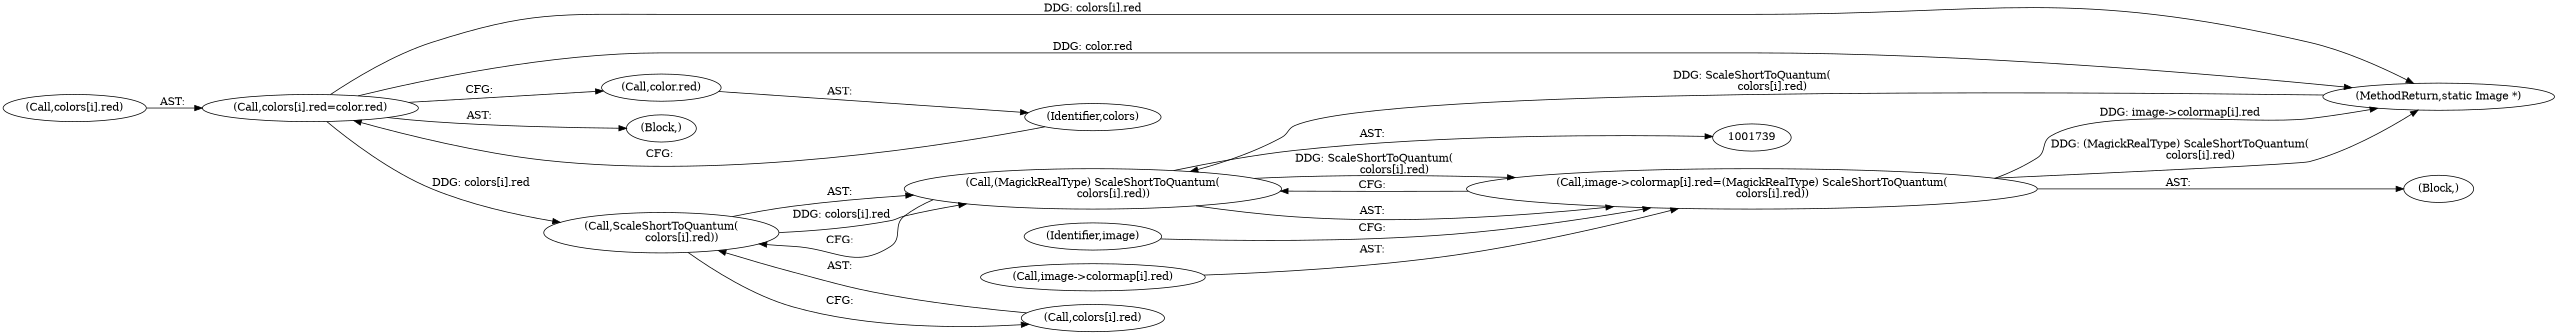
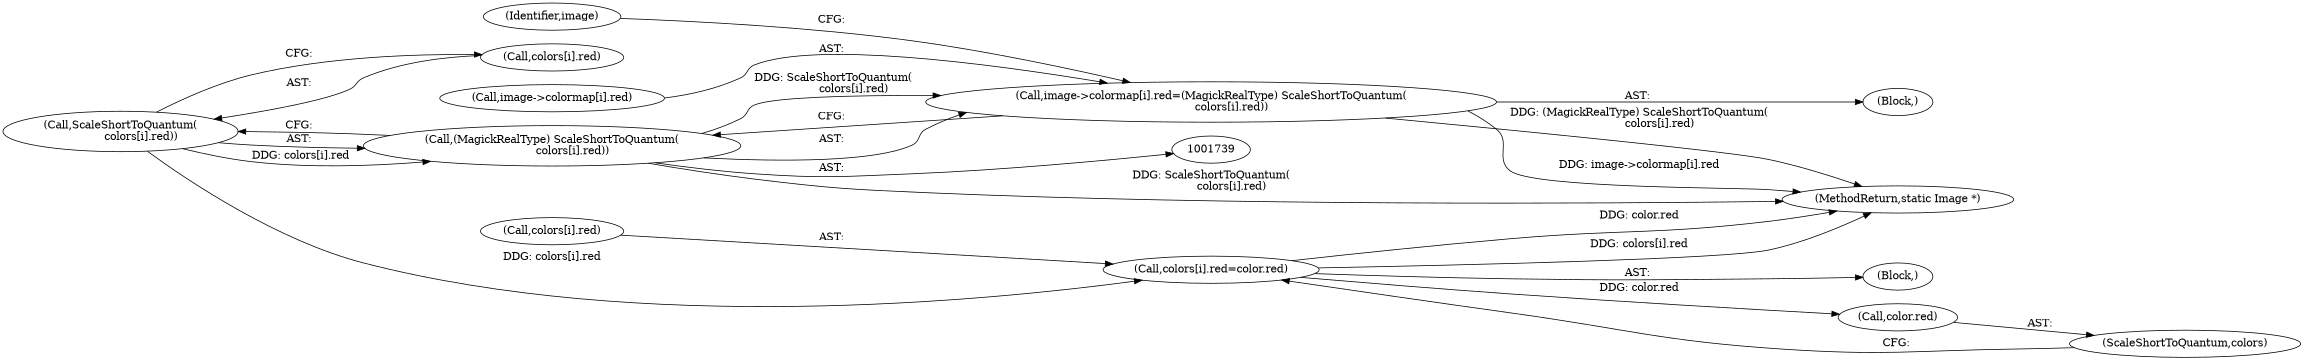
edge "(Call,colors[i].red=color.red)" -> "(Call,color.red)": label "CFG: " -> "DDG: color.red"
edge "(MethodReturn,static Image *)" -> "(Call,(MagickRealType) ScaleShortToQuantum( colors[i].red))": reversed
node "(Identifier,colors)": label "(Identifier,colors)" -> "(ScaleShortToQuantum,colors)"
edge "(Call,colors[i].red=color.red)" -> "(Call,ScaleShortToQuantum( colors[i].red))": reversed
